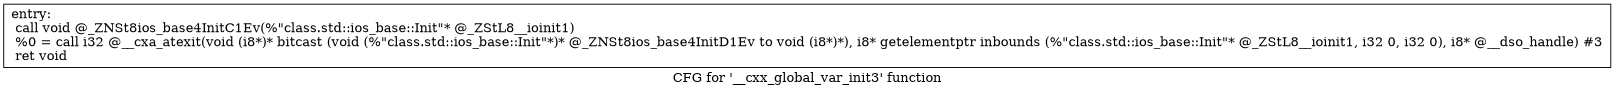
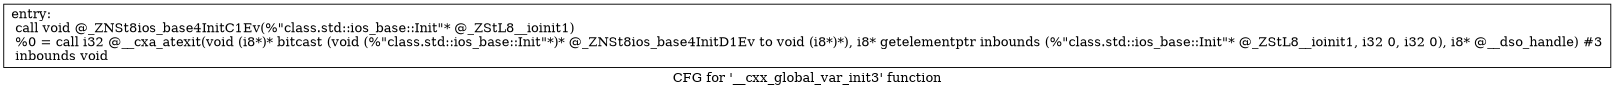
node "entry:": text "ret void" -> "inbounds void"
